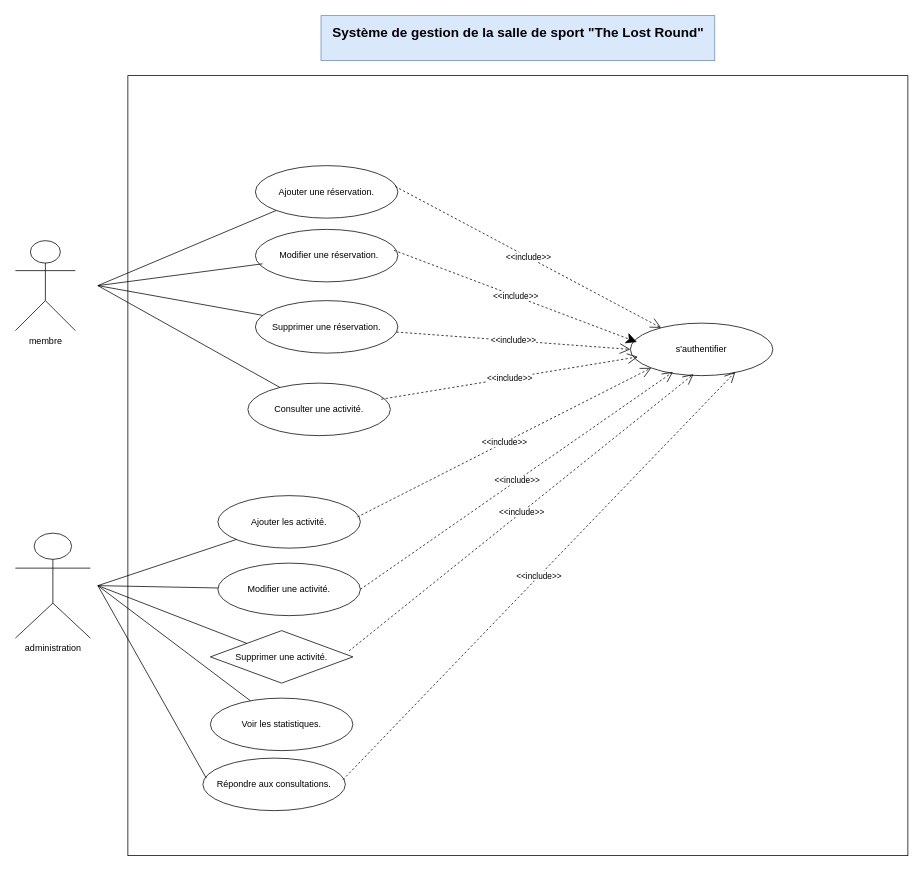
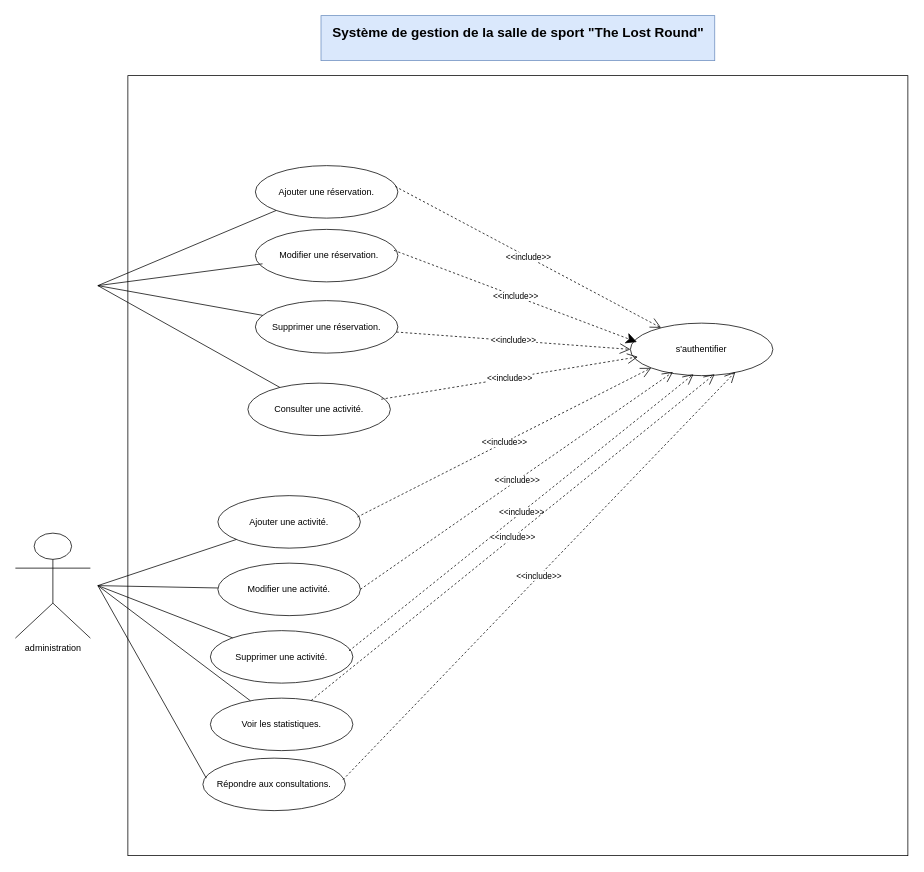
node "membre": removed
node "Ajouter les activité.": label "Ajouter les activité." -> "Ajouter une activité."
edge "Voir les statistiques." -> "s'authentifier": added, label "<<include>>"
node "Supprimer une activité.": shape diamond -> ellipse
